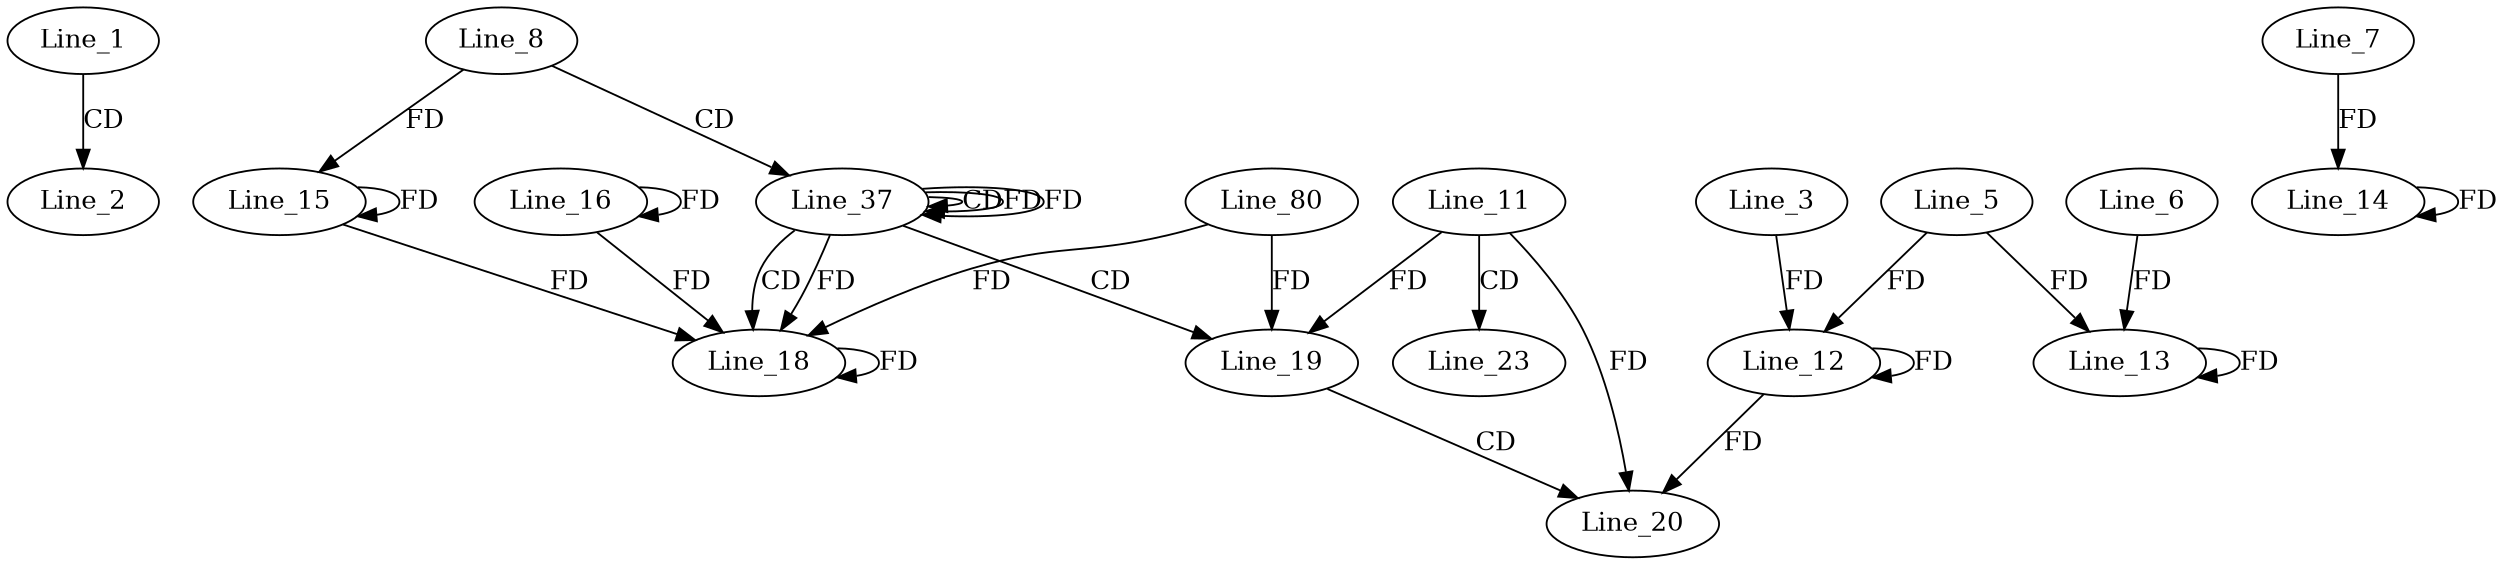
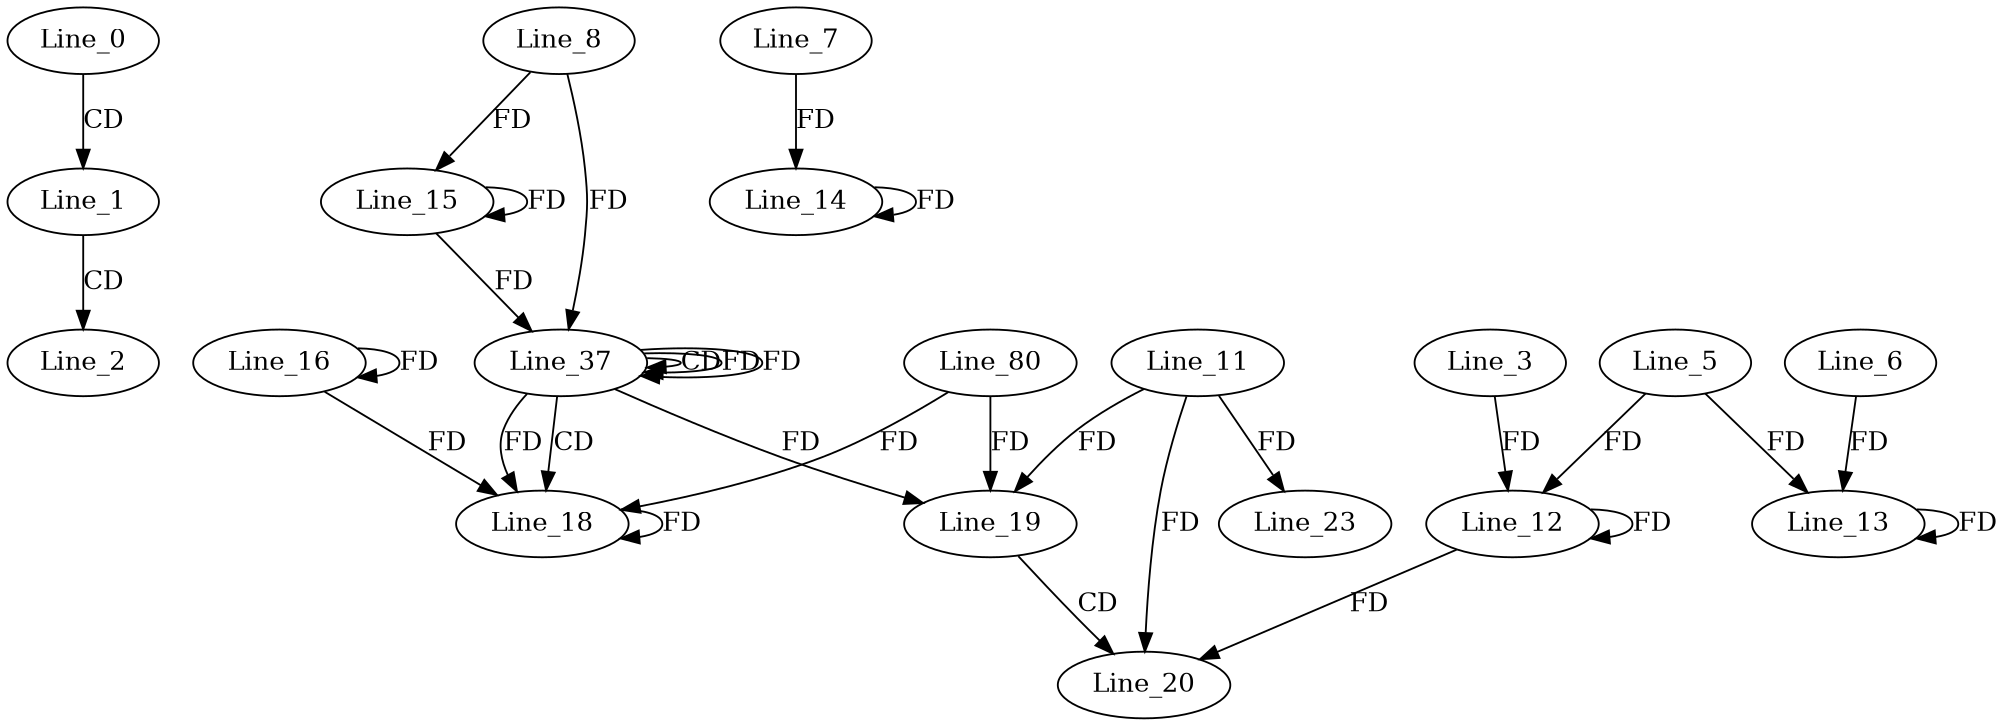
node "Line_0": added
edge "Line_8" -> "Line_37": label "CD" -> "FD"
edge "Line_15" -> "Line_18": now "Line_15" -> "Line_37"
edge "Line_37" -> "Line_19": label "CD" -> "FD"
edge "Line_11" -> "Line_23": label "CD" -> "FD"
